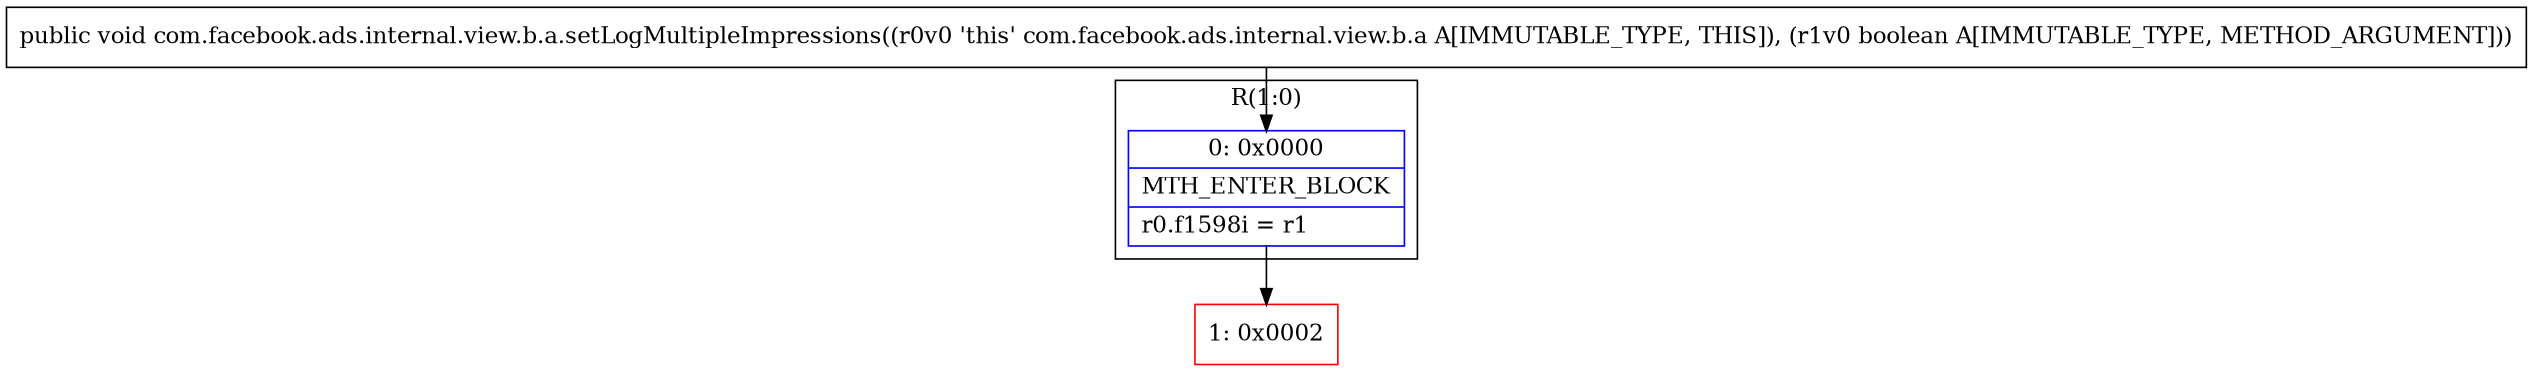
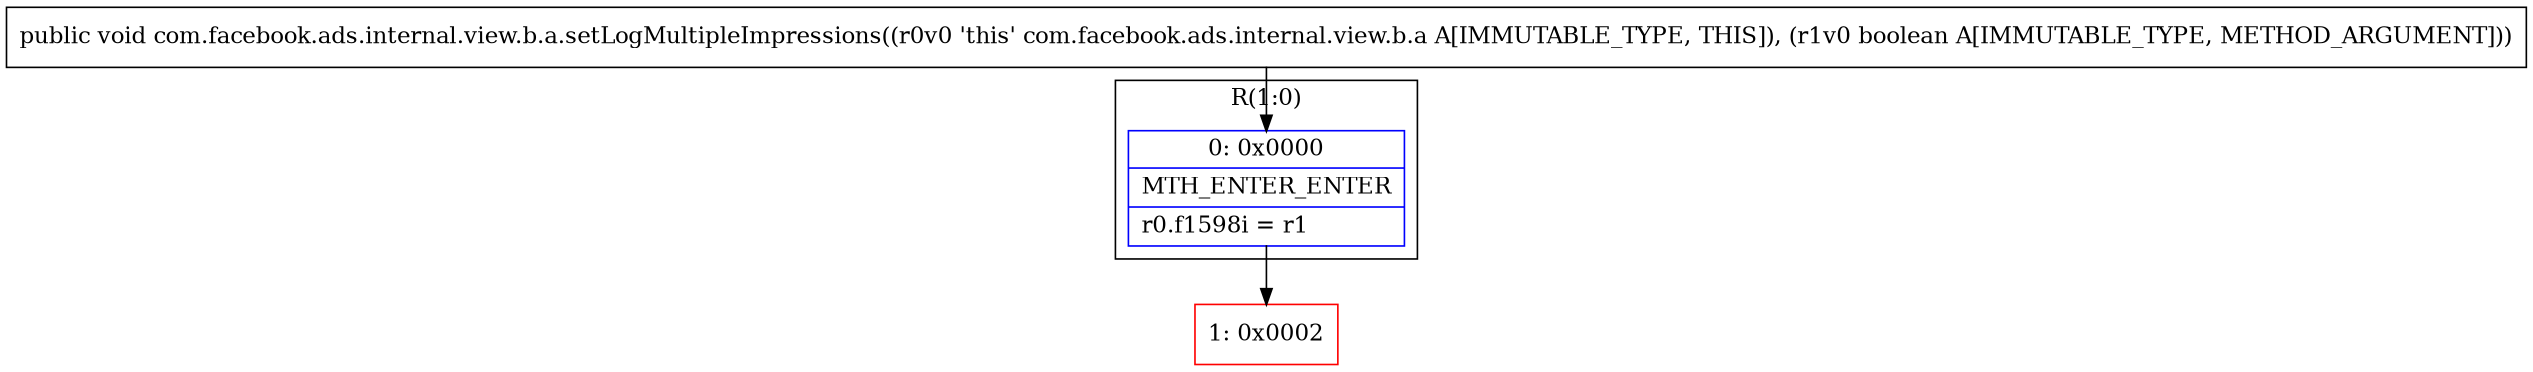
node "0: 0x0000": text "MTH_ENTER_BLOCK" -> "MTH_ENTER_ENTER"
